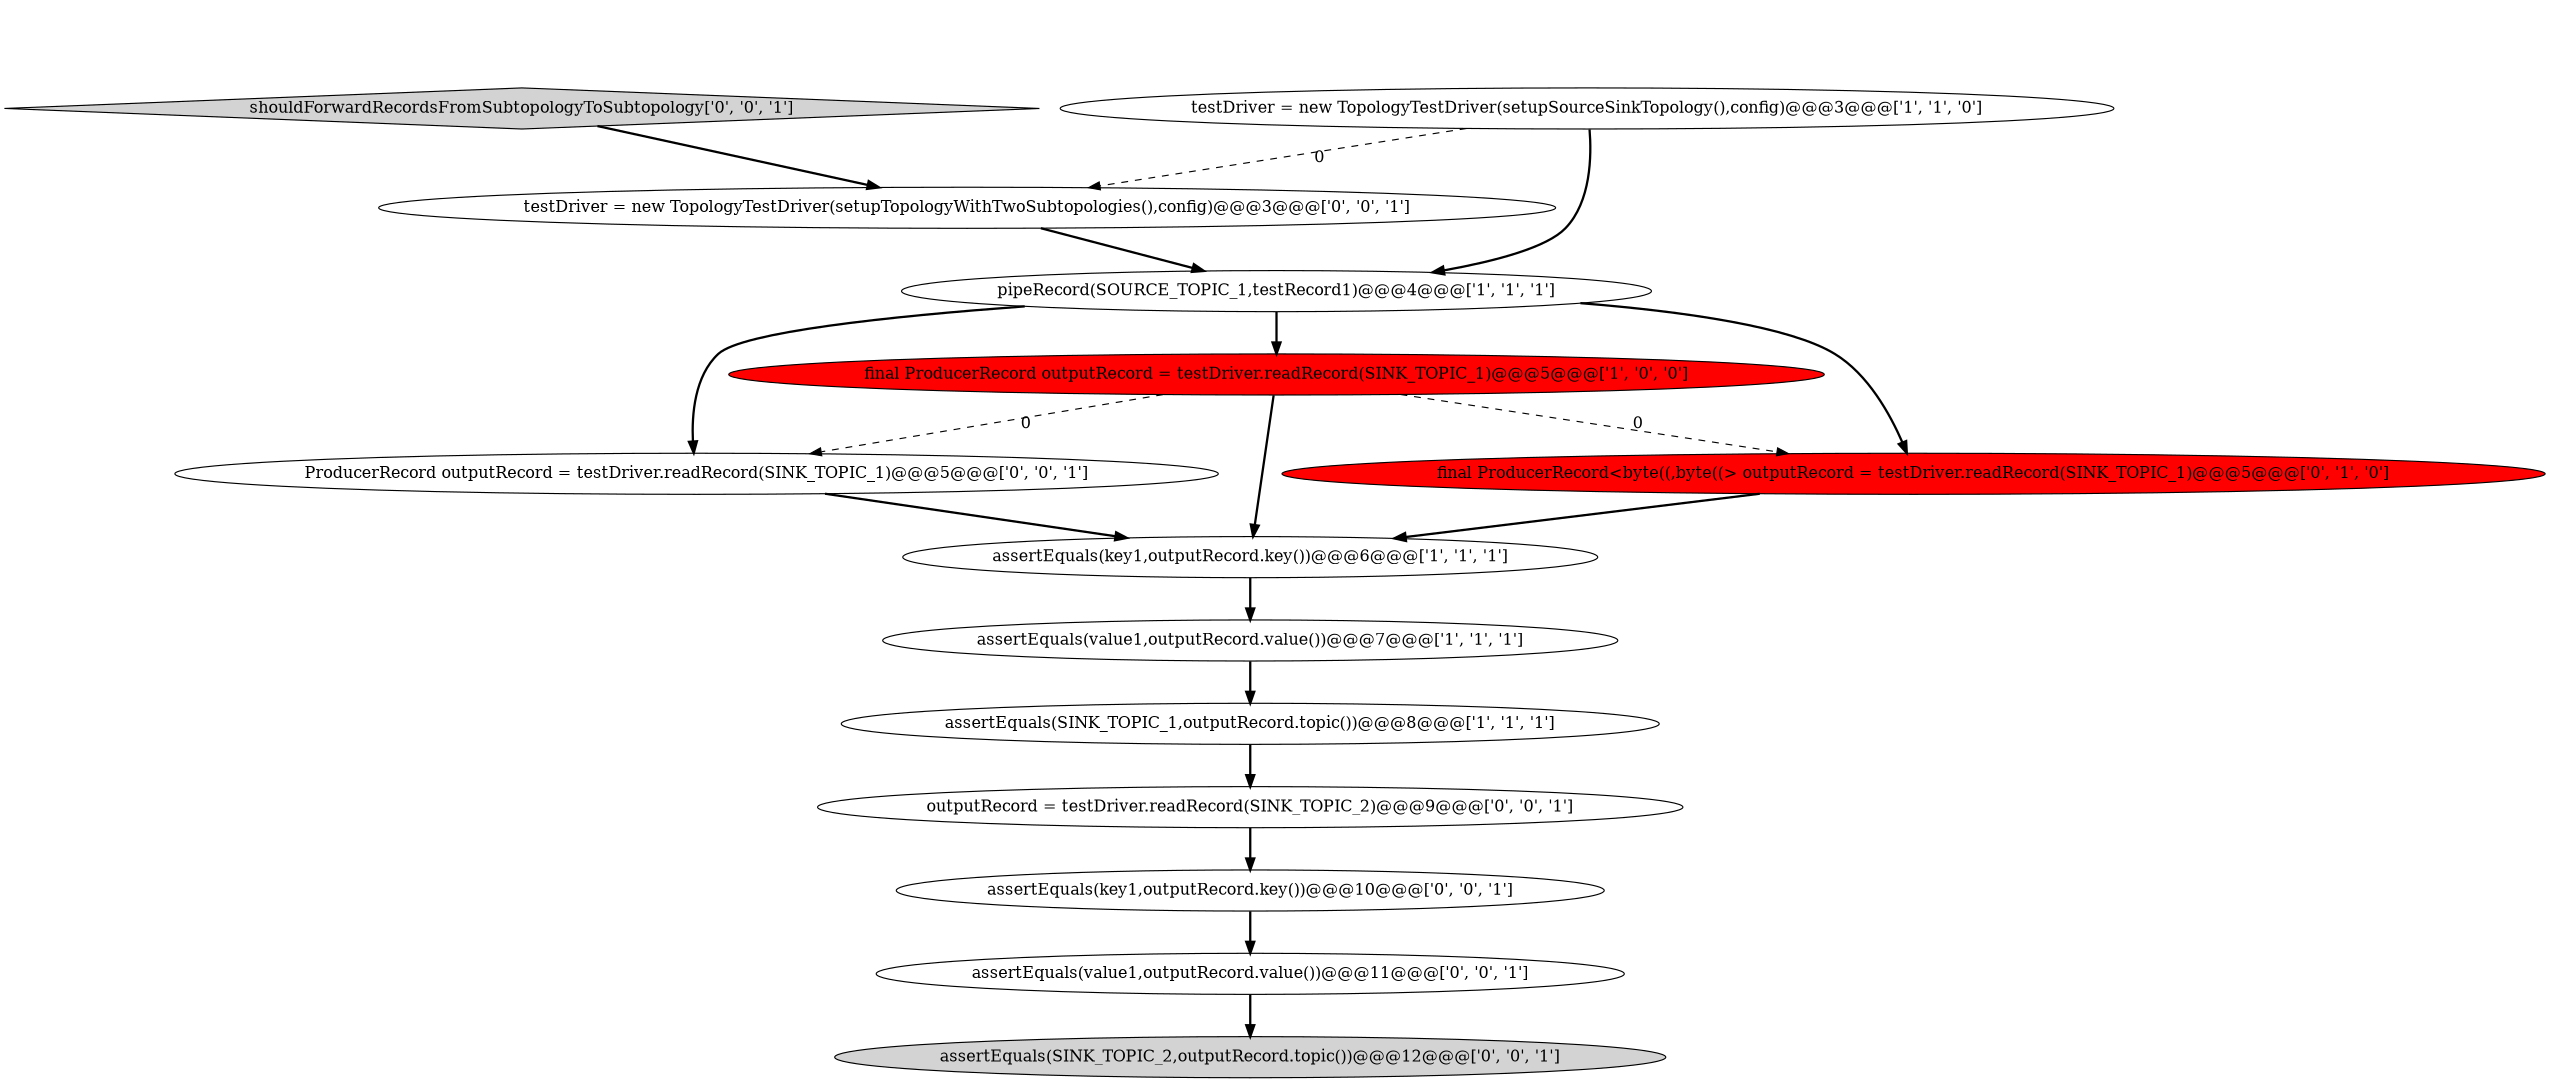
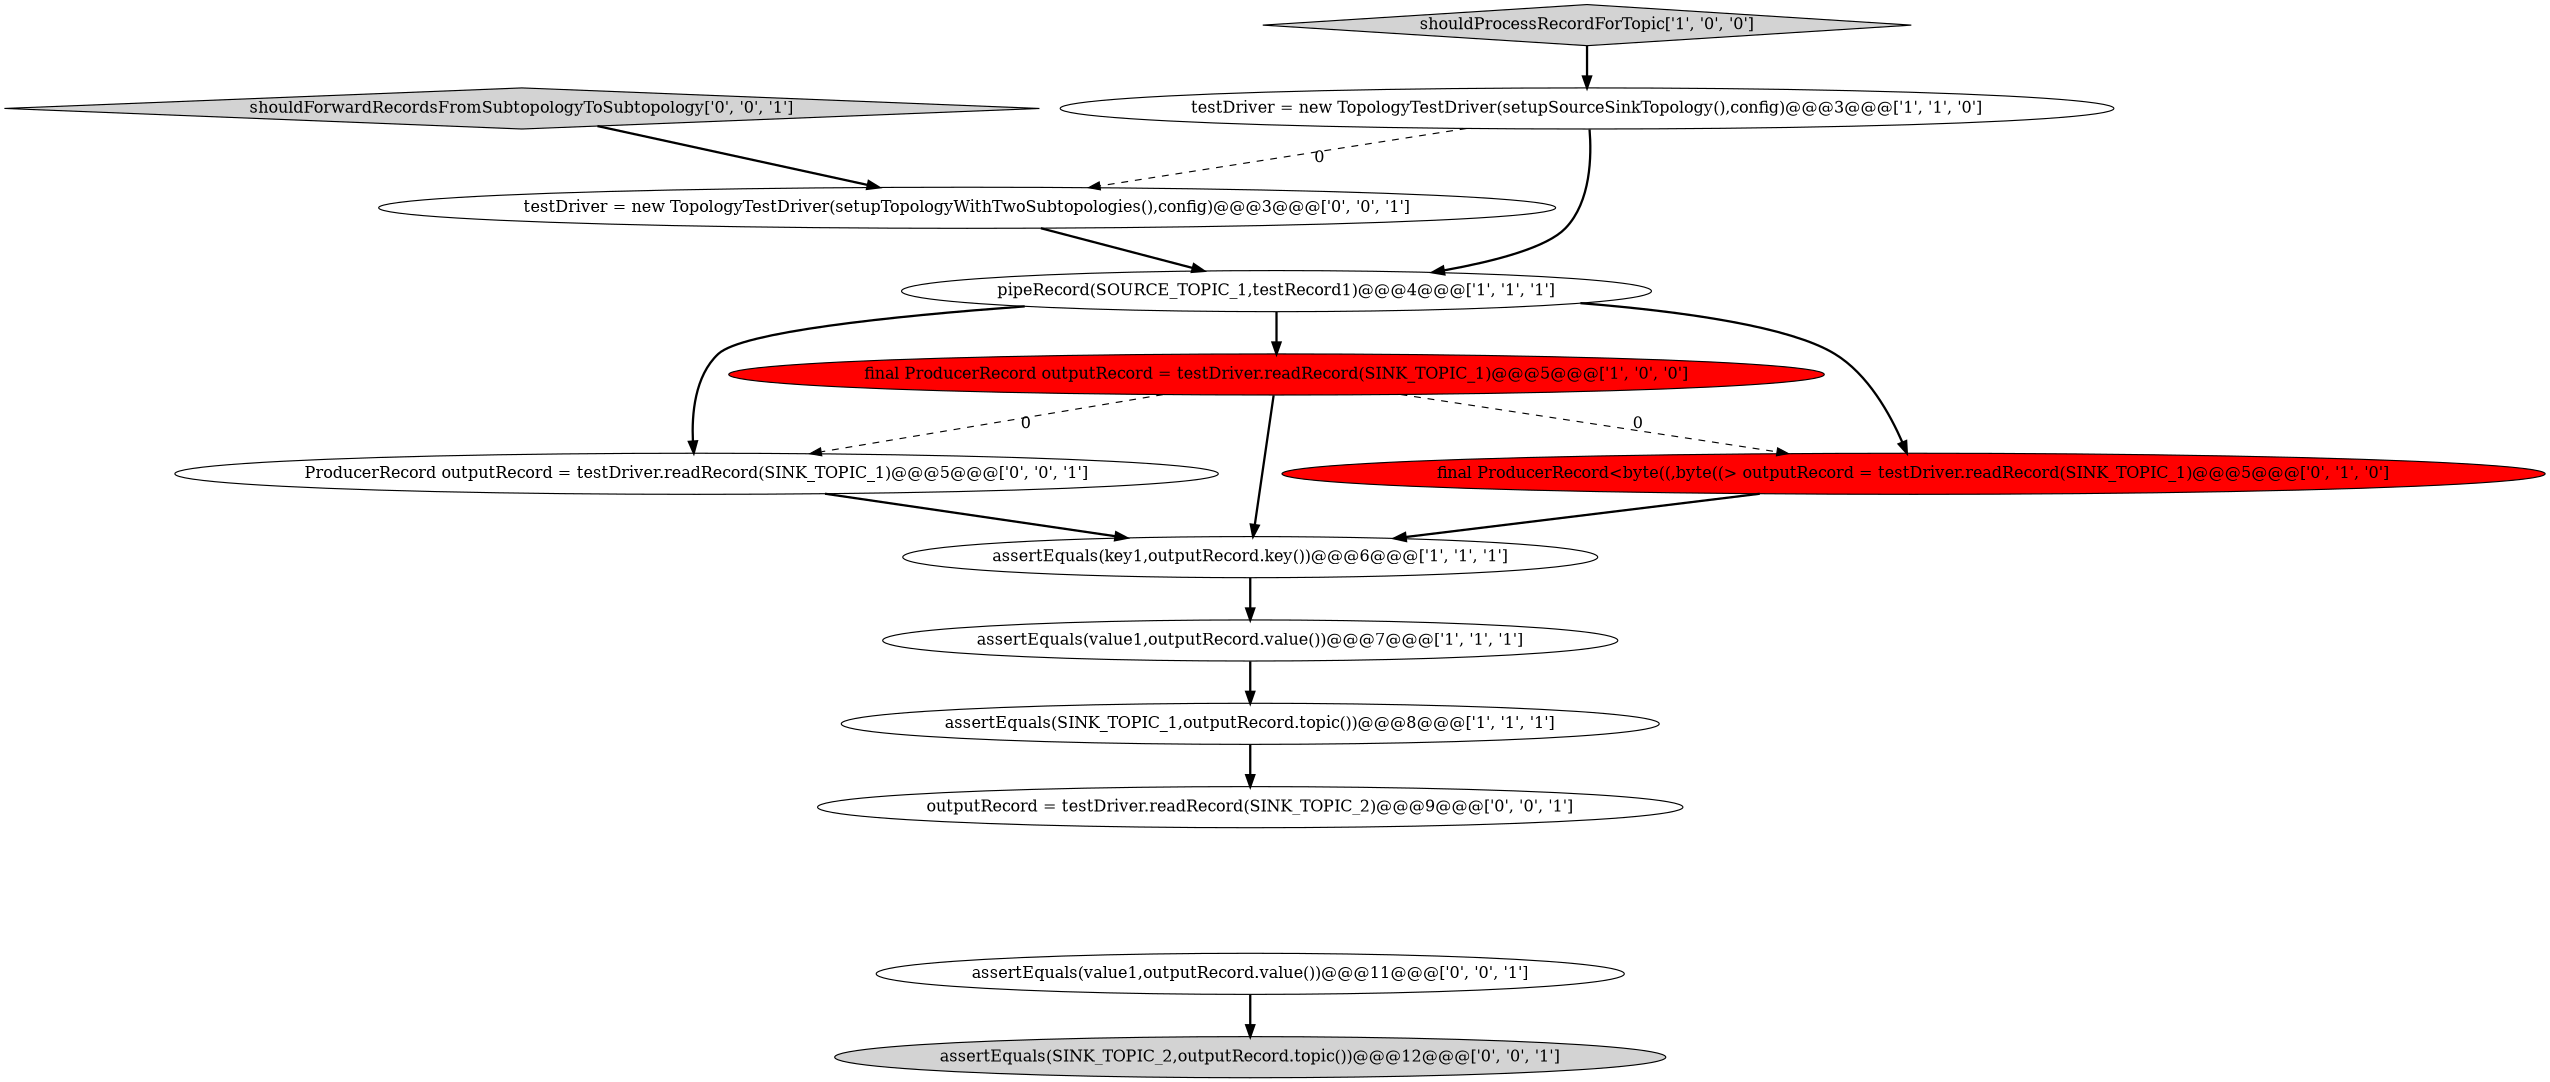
node "shouldProcessRecordForTopic['1', '0', '0']": added
node "assertEquals(key1,outputRecord.key())@@@10@@@['0', '0', '1']": removed
